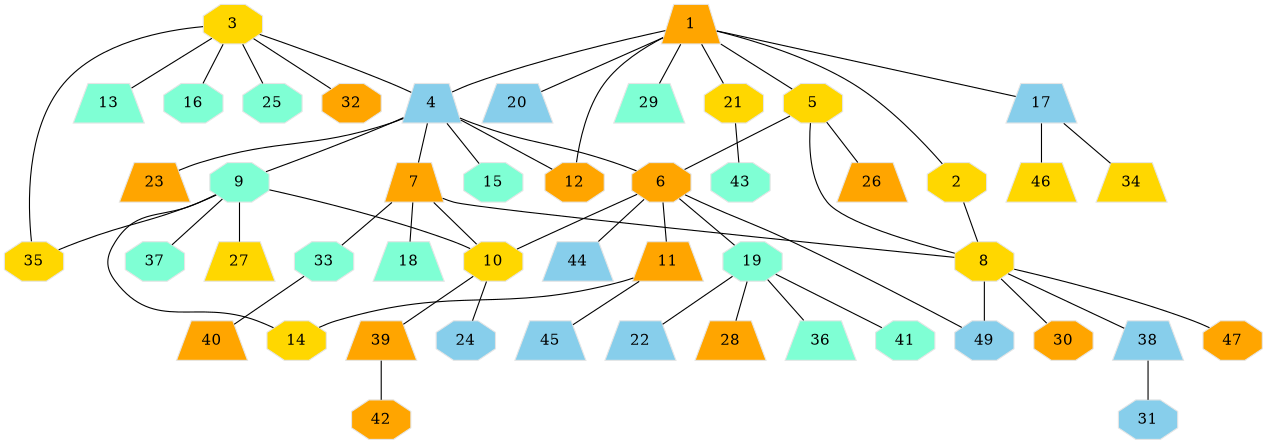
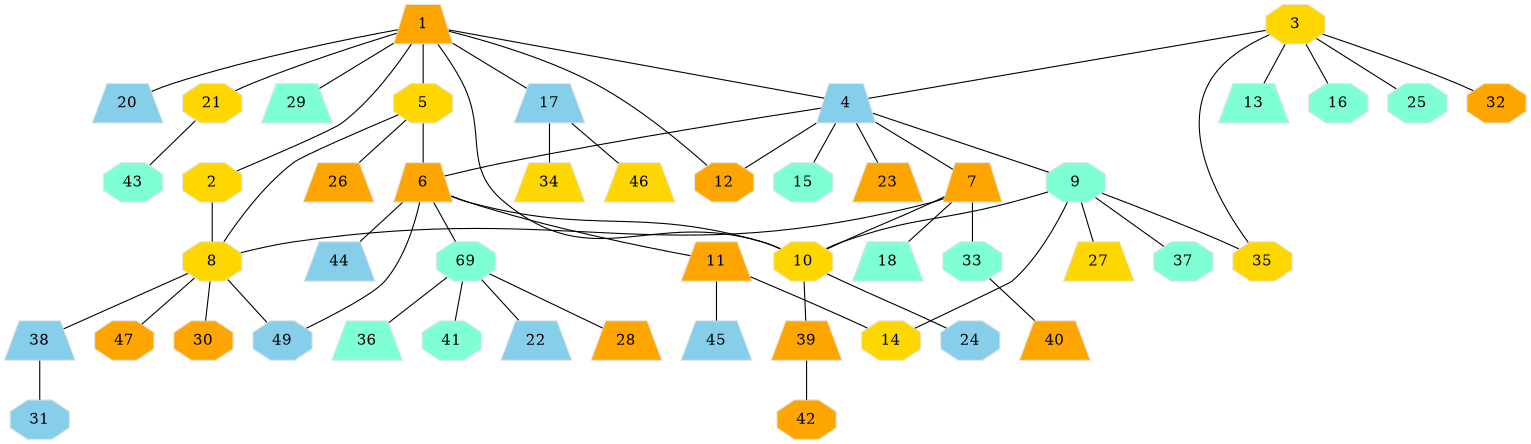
node "6": shape octagon -> trapezium
edge "1" -- "10": added
node "19": label "19" -> "69"
